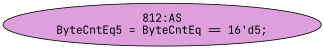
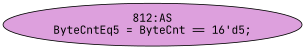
node "812:AS ByteCntEq5 = ByteCntEq == 16'd5;": label "812:AS ByteCntEq5 = ByteCntEq == 16'd5;" -> "812:AS ByteCntEq5 = ByteCnt == 16'd5;"
